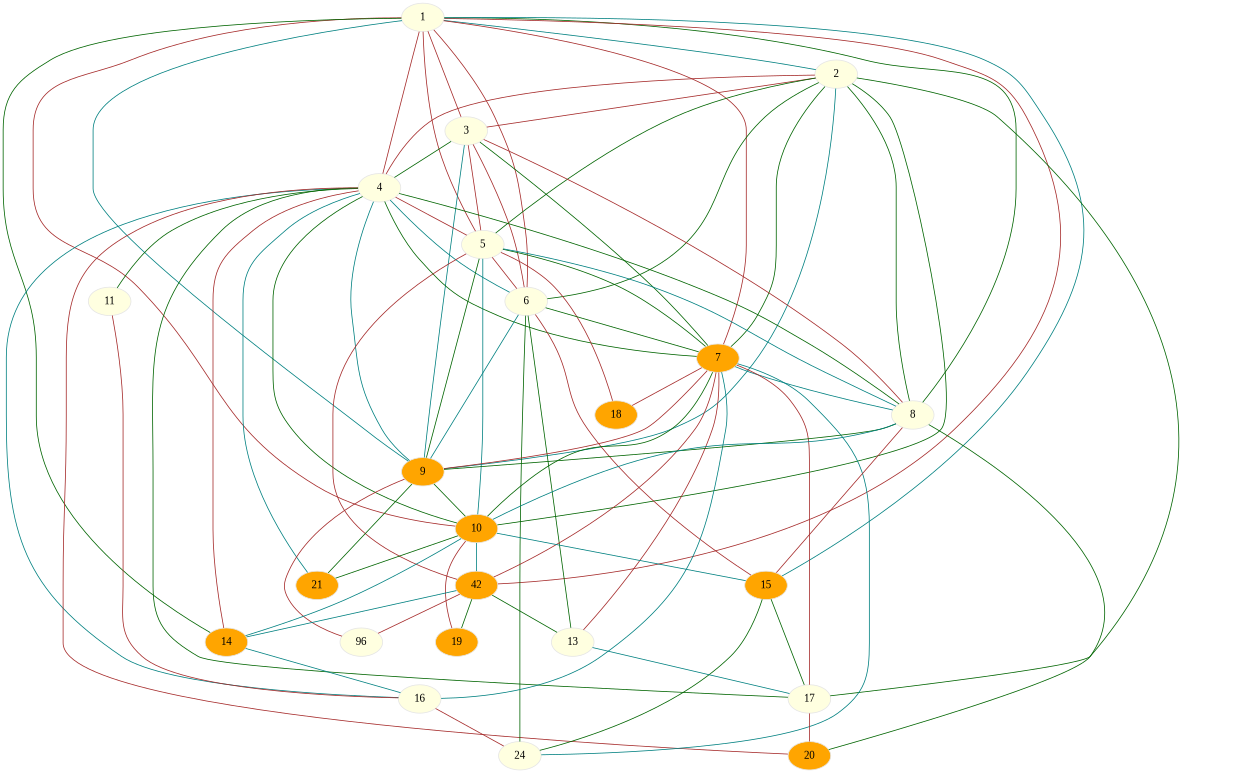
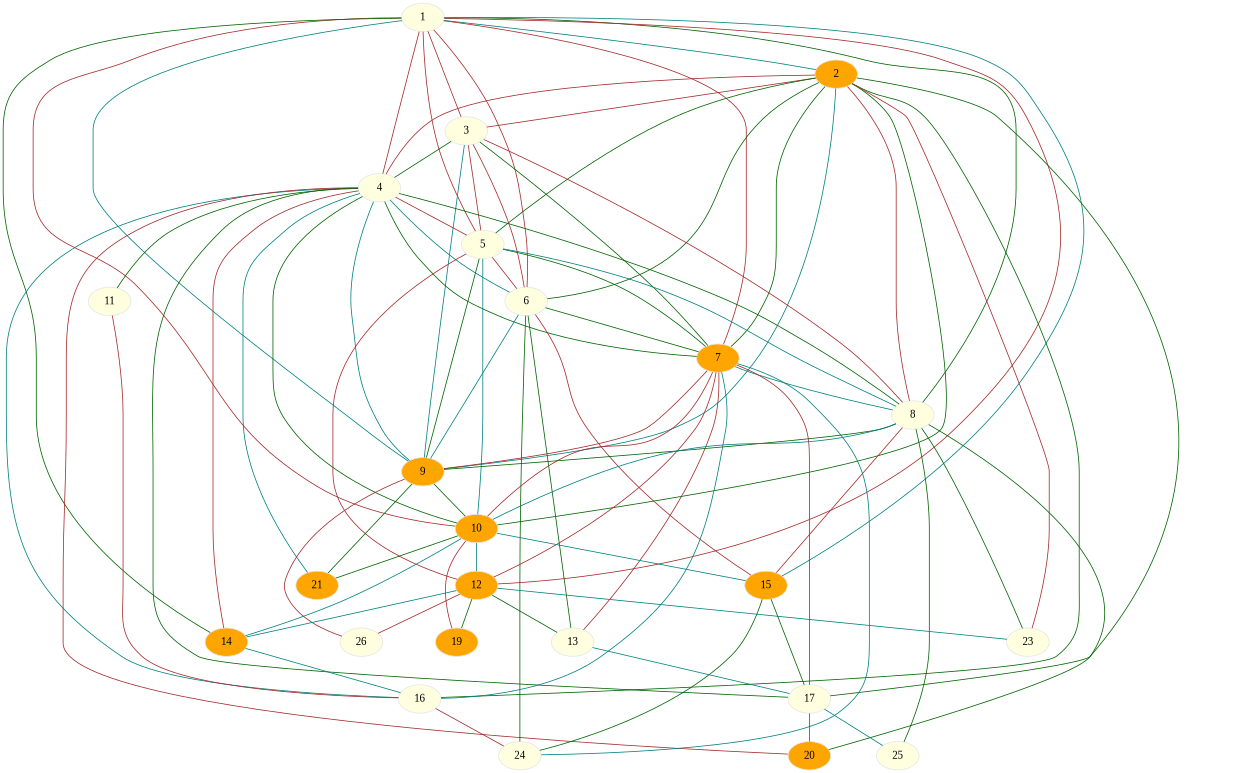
node "2": fillcolor lightyellow -> orange
edge "2" -- "8": color darkgreen -> brown
node "18": removed
edge "7" -- "10": color darkgreen -> brown
node "42": label "42" -> "12"
edge "2" -- "16": added
node "96": label "96" -> "26"
node "23": added
node "25": added
